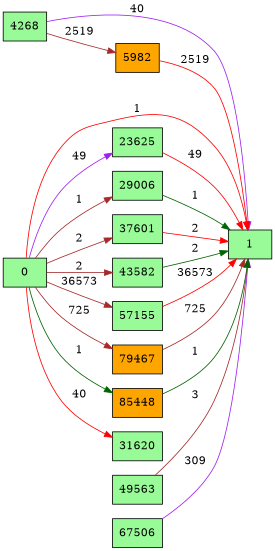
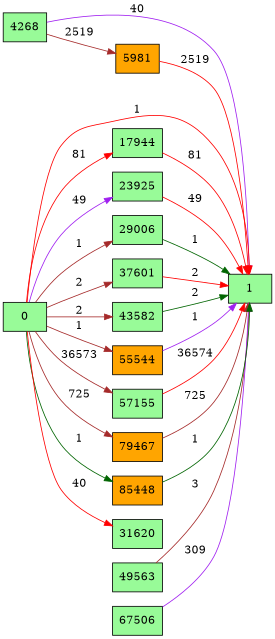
node "5982": label "5982" -> "5981"
node "23625": label "23625" -> "23925"
node "17944": added
edge "57155" -> "1": label "36573" -> "36574"
node "55544": added
